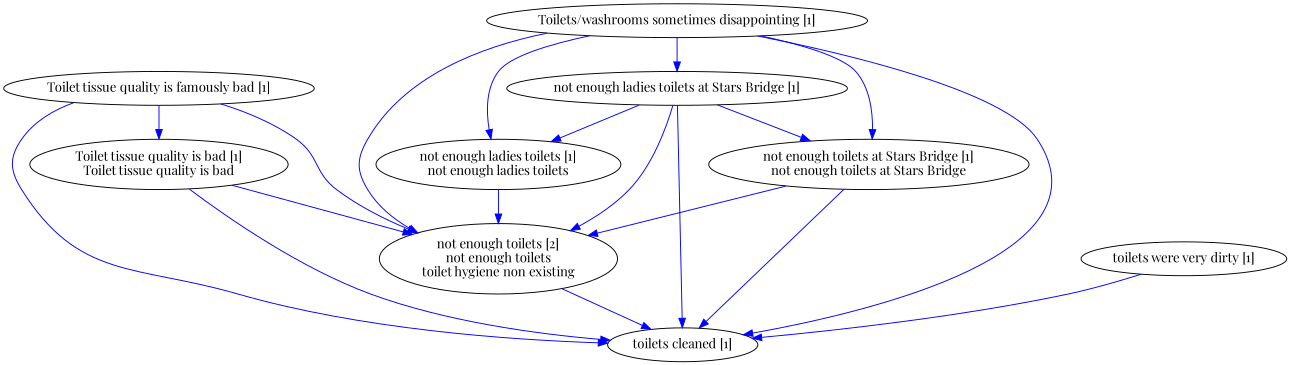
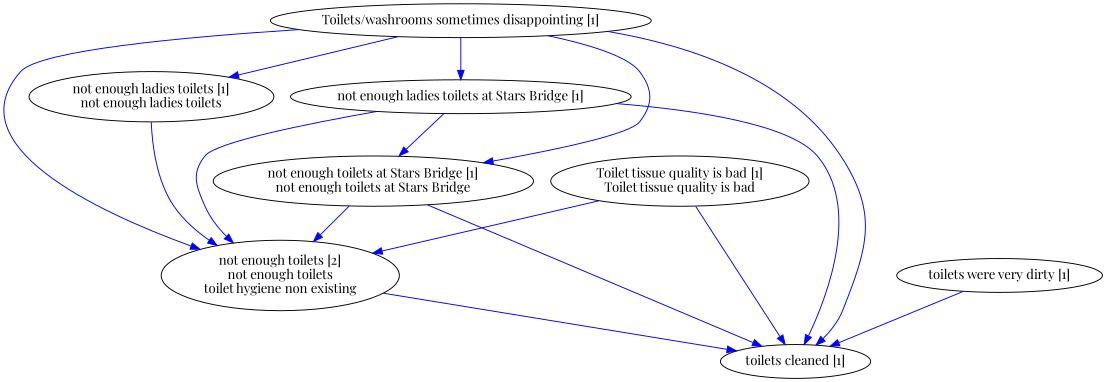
node "Toilet tissue quality is famously bad [1]": removed
edge "not enough ladies toilets at Stars Bridge [1]" -> "not enough ladies toilets [1] not enough ladies toilets": removed
